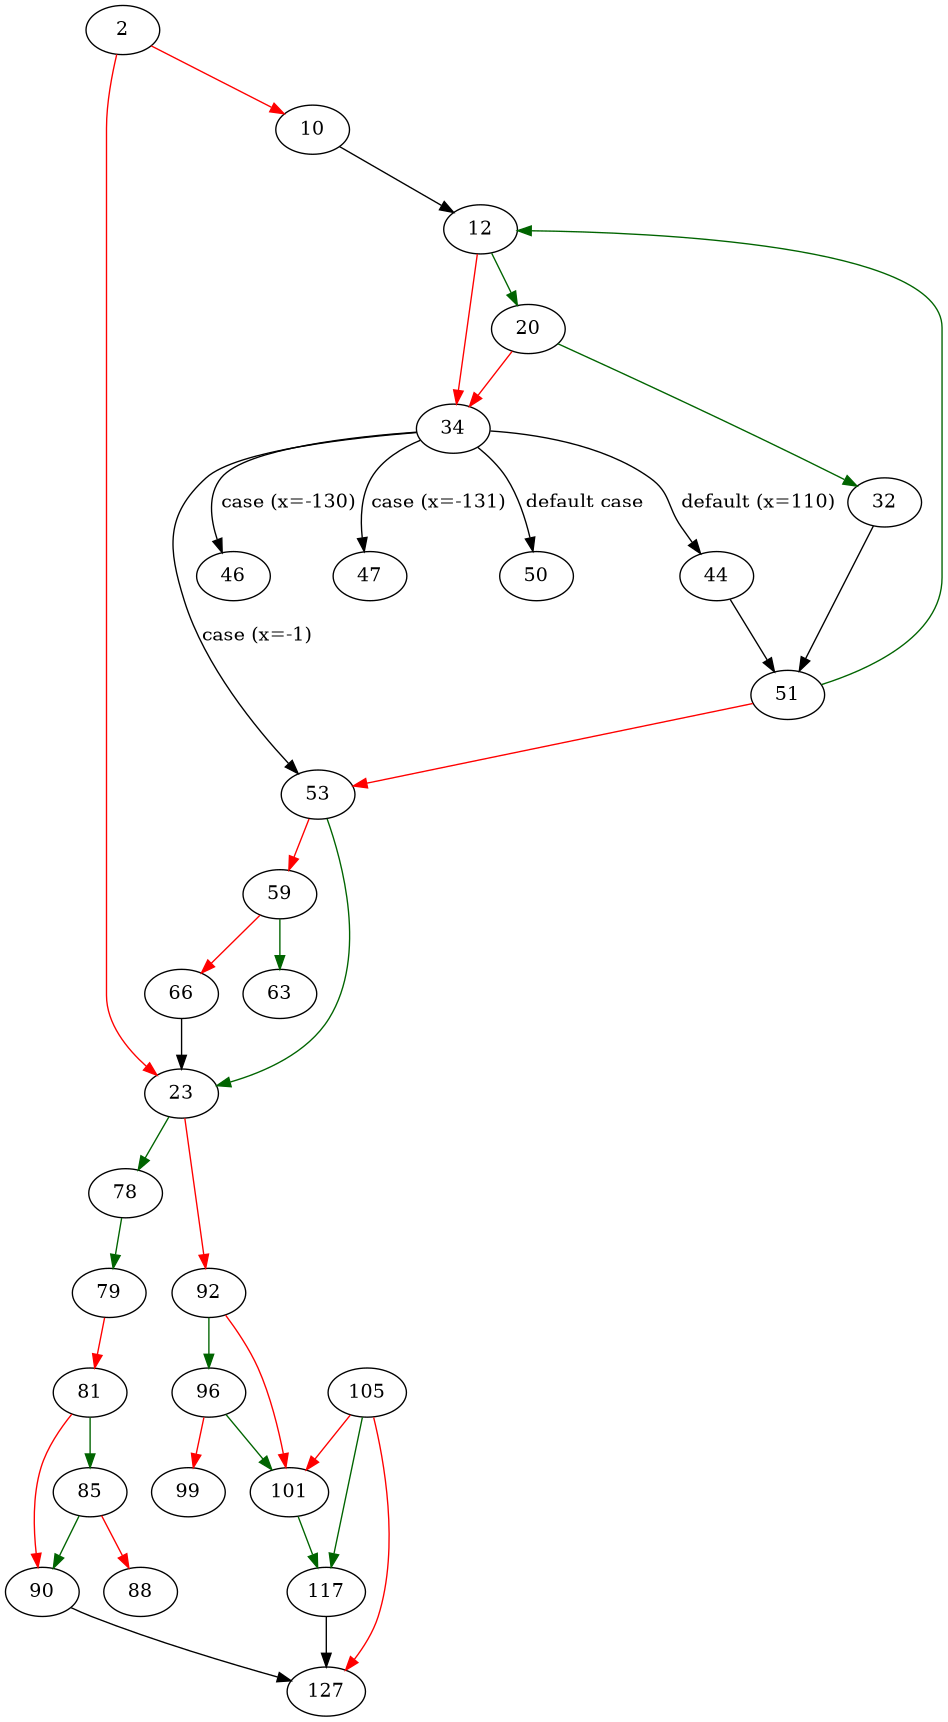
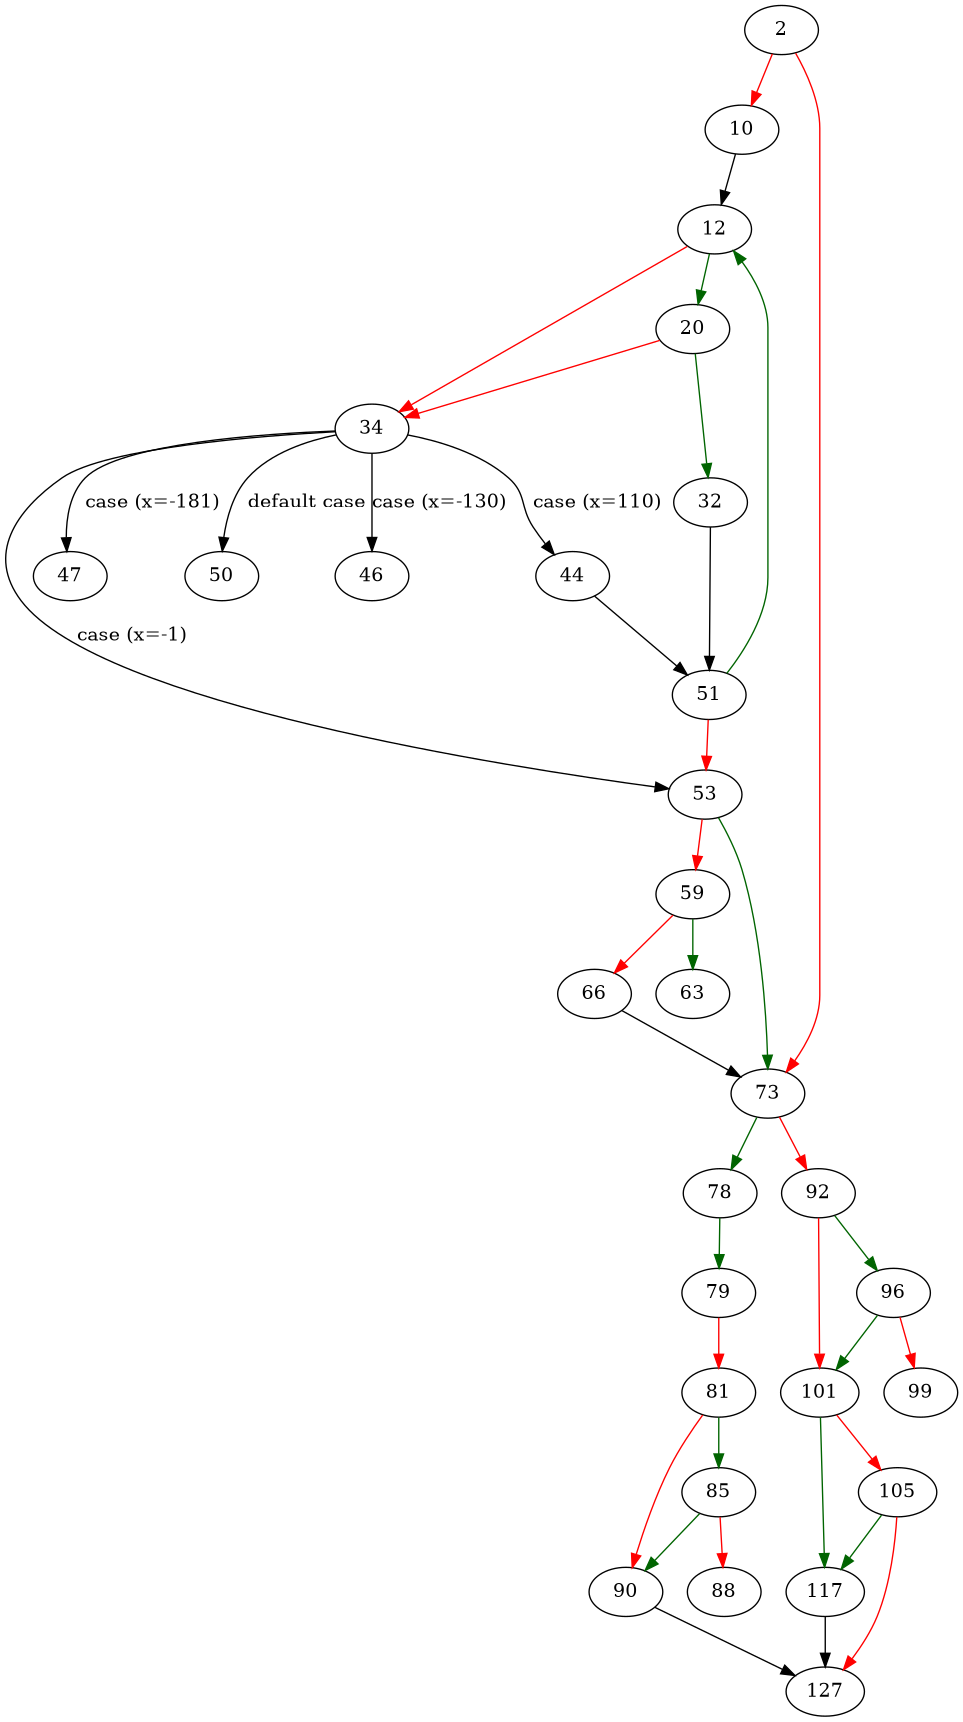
edge "34" -> "47": label "case (x=-131)" -> "case (x=-181)"
edge "34" -> "44": label "default (x=110)" -> "case (x=110)"
node "23": label "23" -> "73"
edge "105" -> "101": reversed
